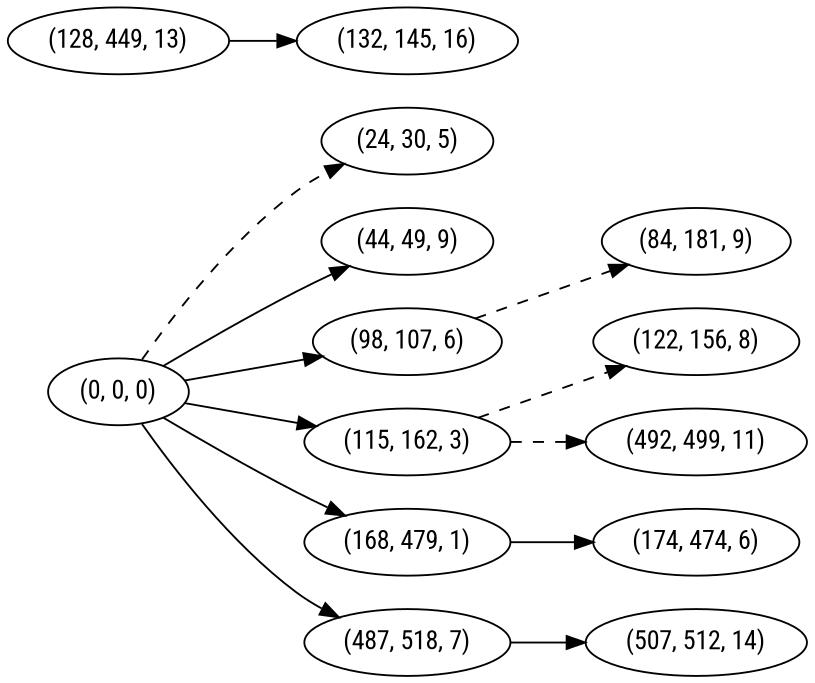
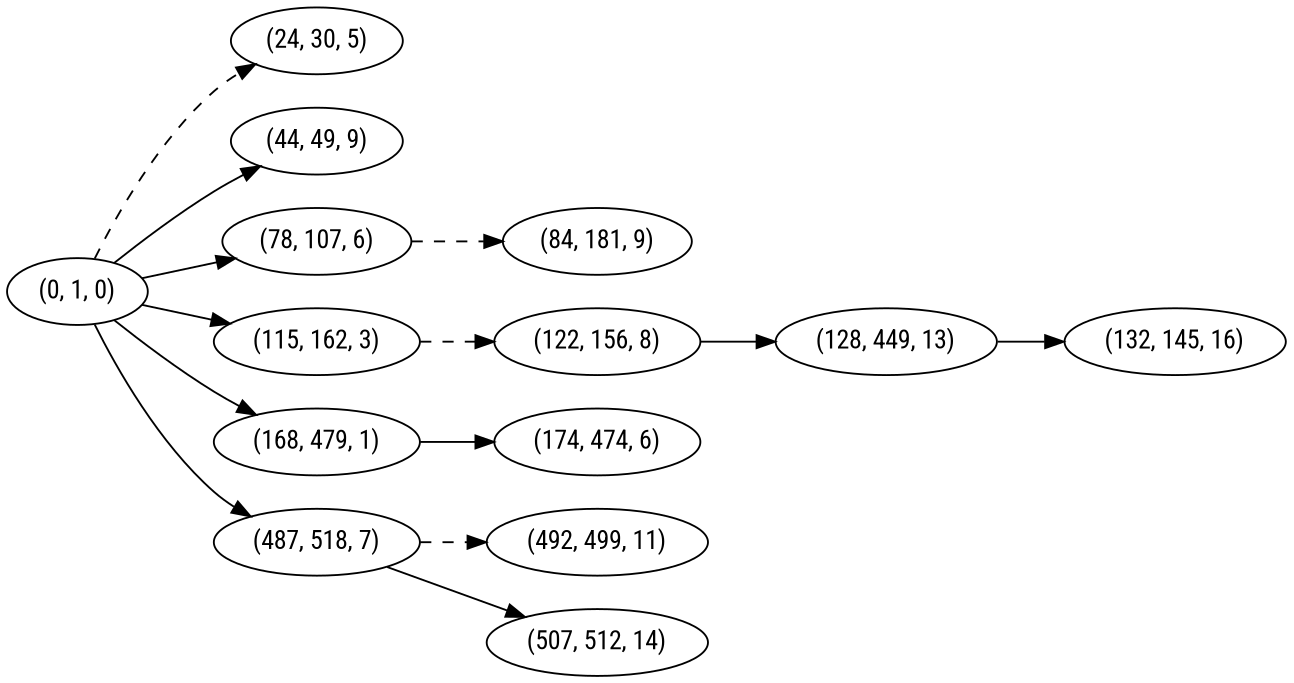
node "(98, 107, 6)": label "(98, 107, 6)" -> "(78, 107, 6)"
edge "(122, 156, 8)" -> "(128, 449, 13)": added
node "(0, 0, 0)": label "(0, 0, 0)" -> "(0, 1, 0)"
edge "(115, 162, 3)" -> "(492, 499, 11)": now "(487, 518, 7)" -> "(492, 499, 11)"
